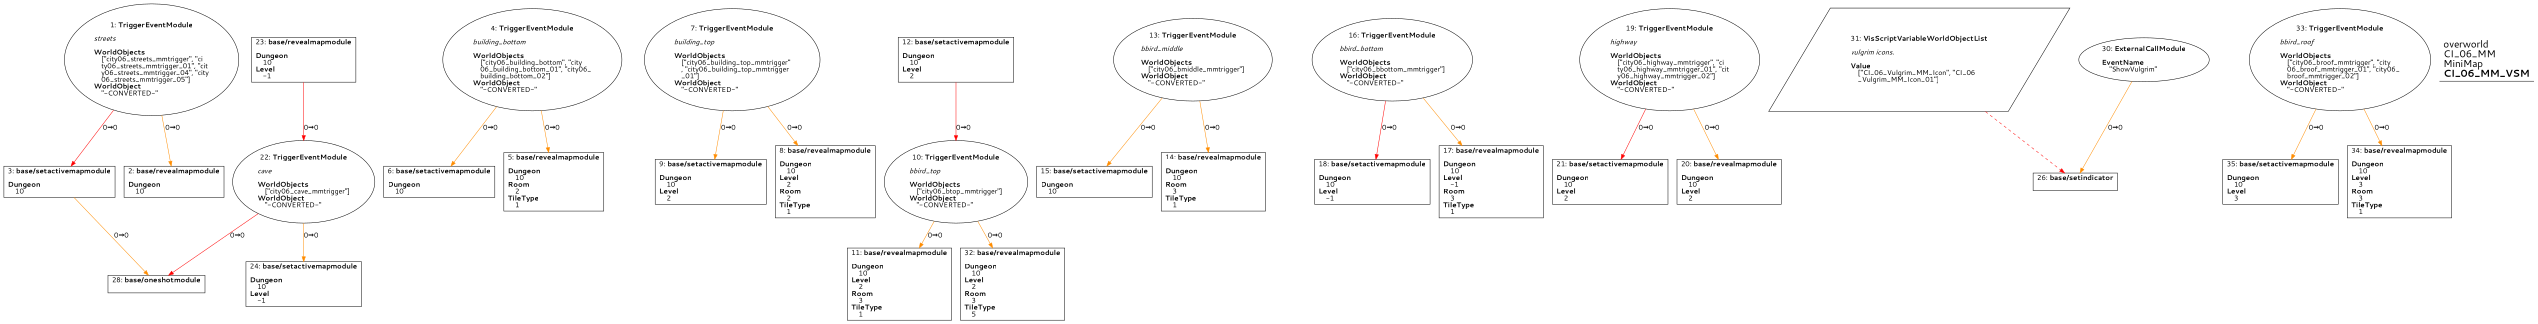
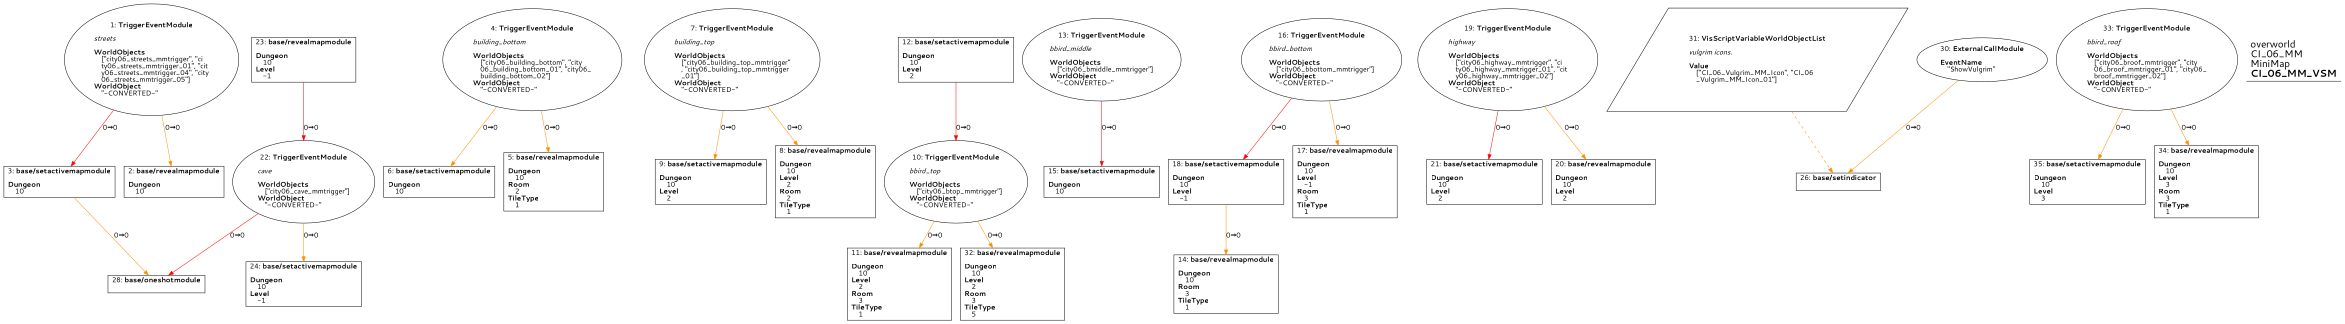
edge "13:" -> "14:": now "18:" -> "14:"
edge "13:" -> "15:": color darkorange -> red
edge "31:" -> "26:": color red -> darkorange
